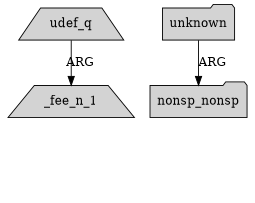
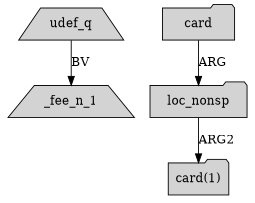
node "unknown": label "unknown" -> "card"
edge "udef_q" -> "_fee_n_1": label "ARG" -> "BV"
node "nonsp_nonsp": label "nonsp_nonsp" -> "loc_nonsp"
node "card(1)": added
